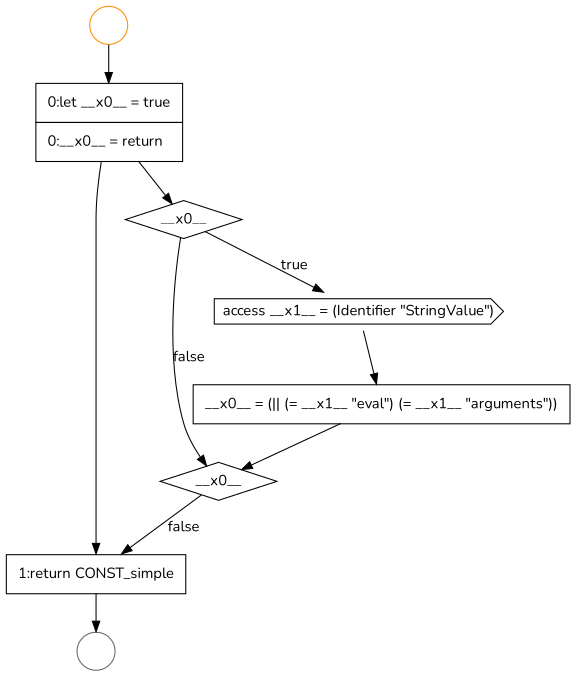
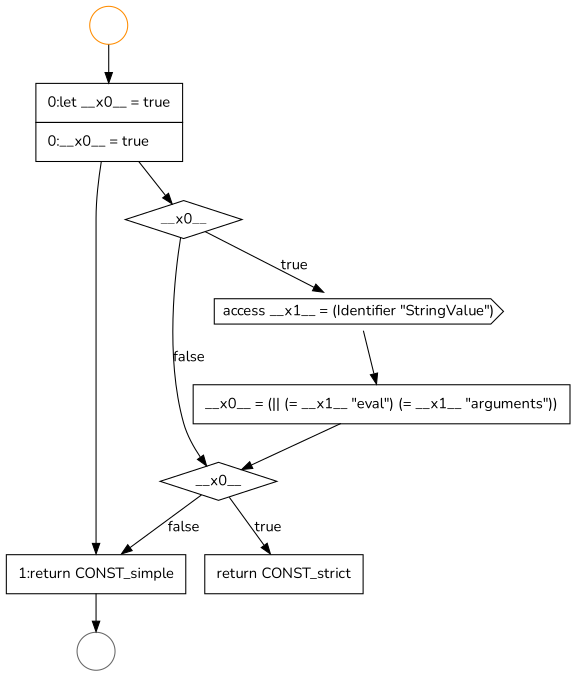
node "0:let __x0__ = true": text "0:__x0__ = return" -> "0:__x0__ = true"
node "return CONST_strict": added
